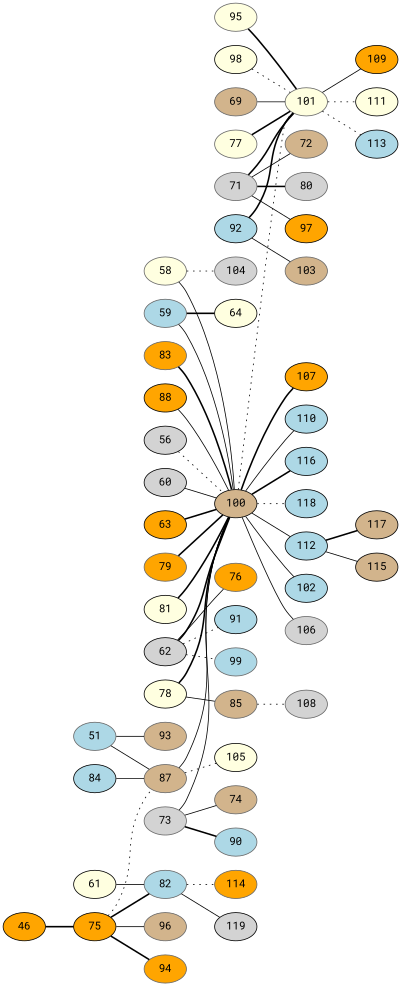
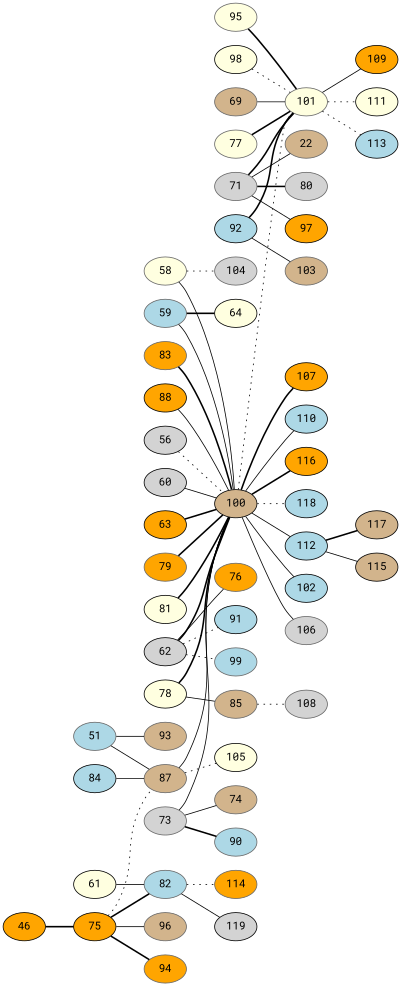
node "72": label "72" -> "22"
node "116": fillcolor lightblue -> orange
